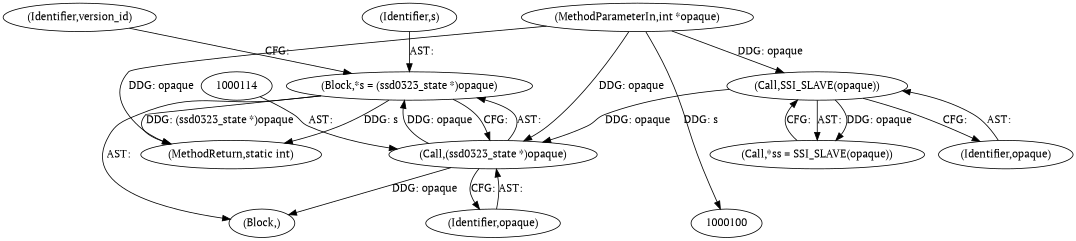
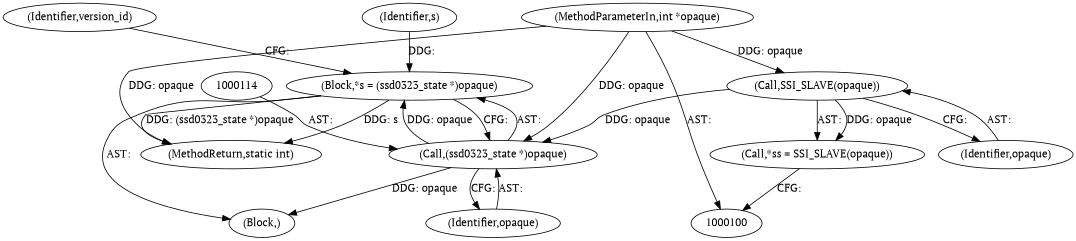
edge "(Identifier,s)" -> "(Block,*s = (ssd0323_state *)opaque)": label "AST: " -> "DDG: "
edge "(MethodParameterIn,int *opaque)" -> "1000100": label "DDG: s" -> "AST: "
edge "(Call,*ss = SSI_SLAVE(opaque))" -> "(Call,SSI_SLAVE(opaque))": now "(Call,*ss = SSI_SLAVE(opaque))" -> "1000100"
